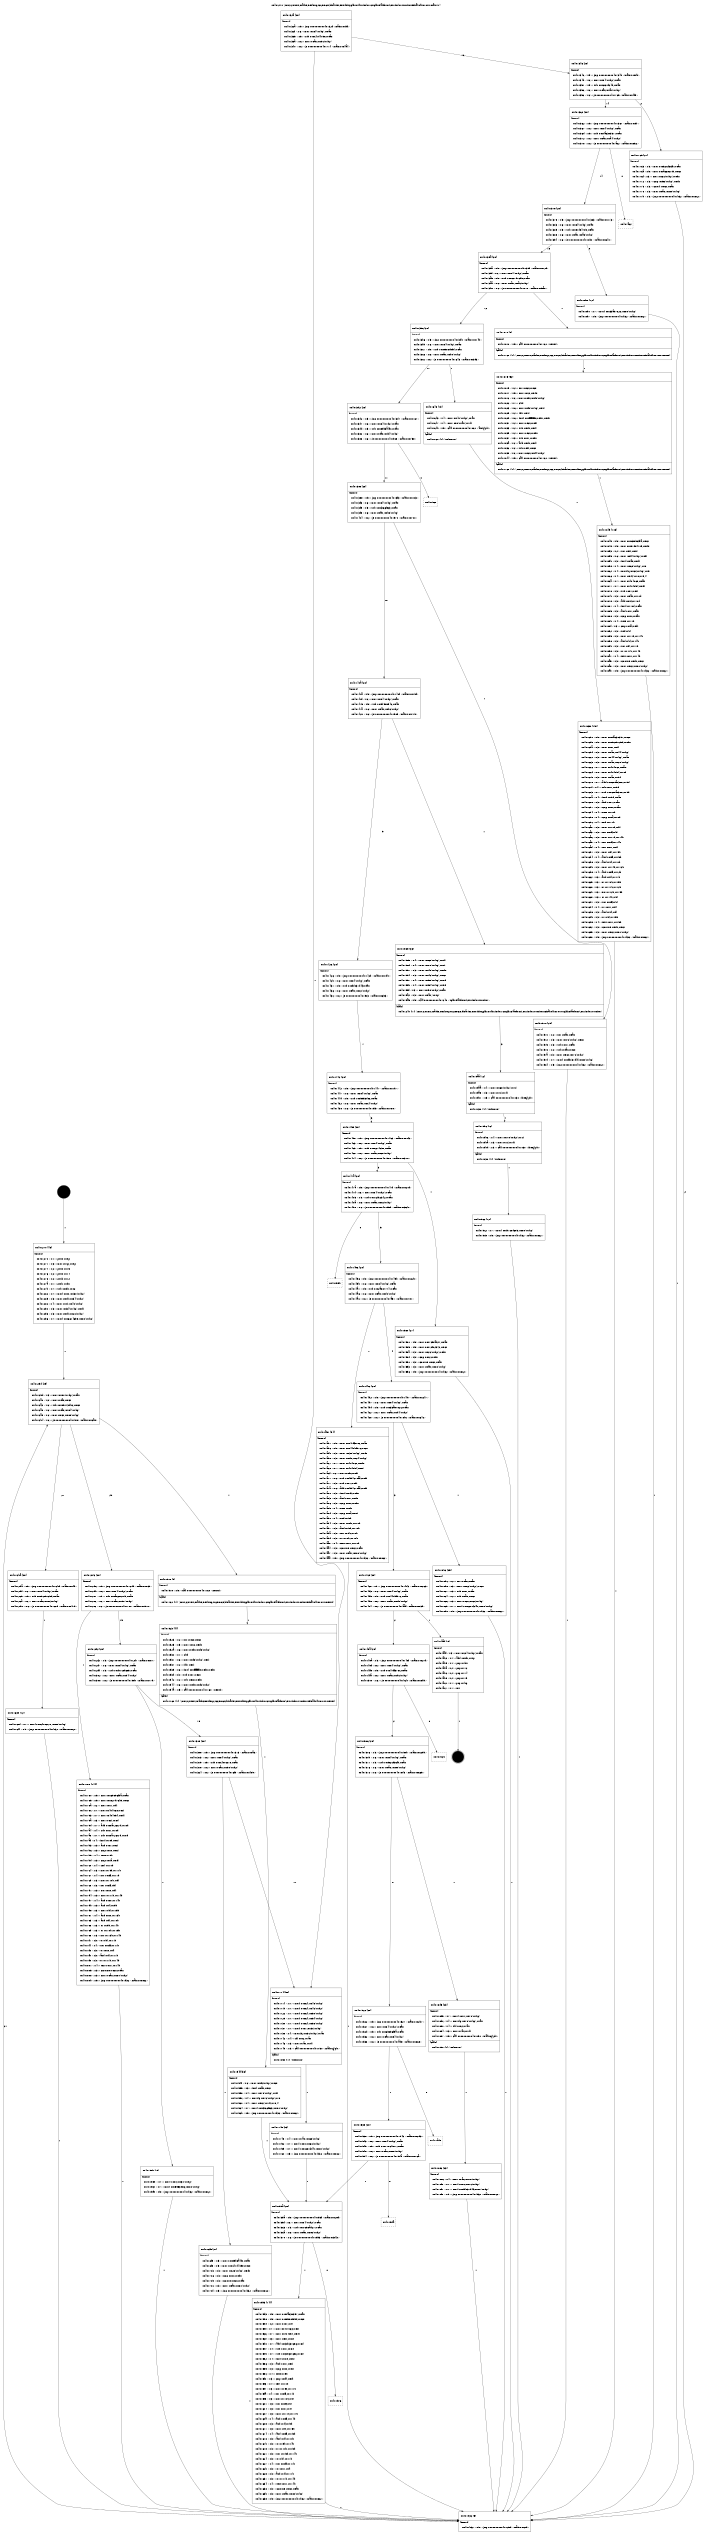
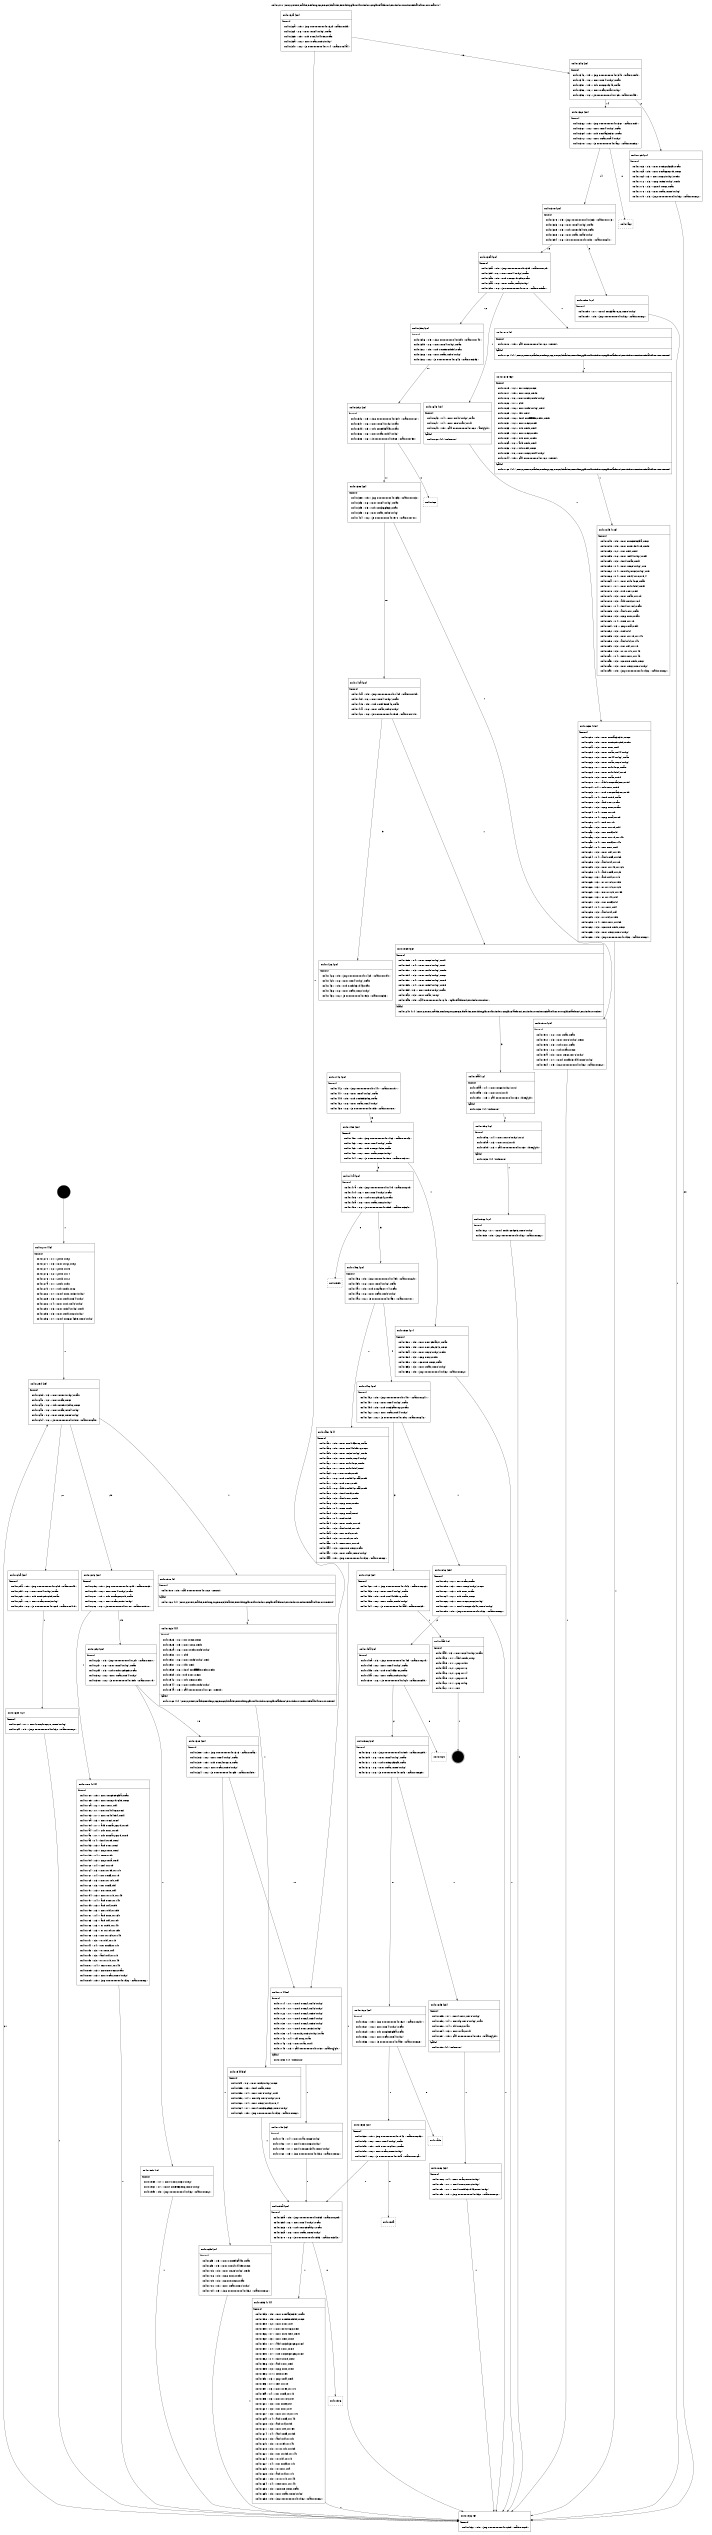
edge "0x4013b6 [28]" -> "0x401643 [13]": now "0x40139a [28]" -> "0x401643 [13]"
edge "0x401426 [28]" -> "0x401442 [28]": removed, label "7"
edge "0x401442 [28]" -> "0x40145e [28]": label " 6" -> " 18"
edge "0x401765 [27]" -> "0x401b32 [5]": label " 2" -> " 20"
edge "0x4014ce [28]" -> "0x4014ea [28]": now "0x4018bc [25]" -> "0x4014ea [28]"
edge "0x401849 [103]" -> "0x401b32 [5]": removed, label "1"
